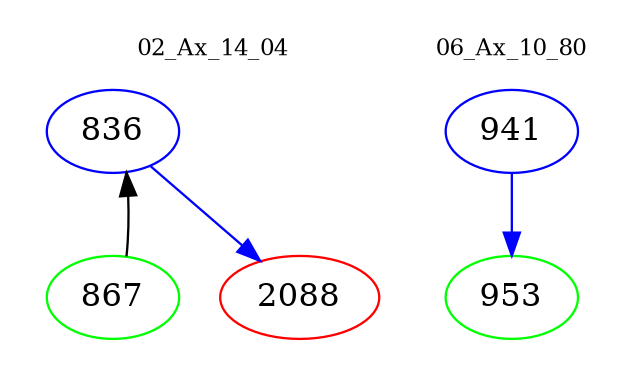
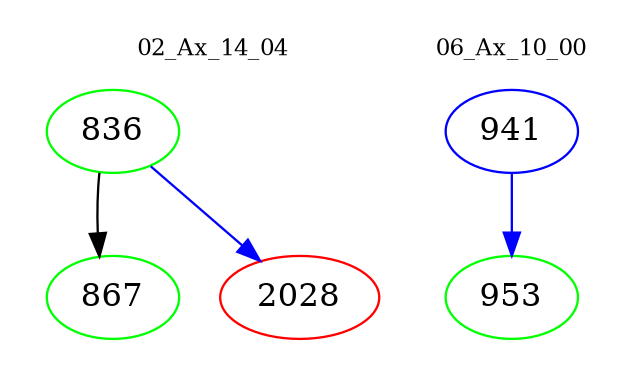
cluster "06_Ax_10_80": label "06_Ax_10_80" -> "06_Ax_10_00"
node "836": color blue -> green
edge "867" -> "836": reversed
node "2088": label "2088" -> "2028"
